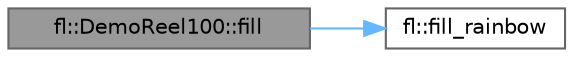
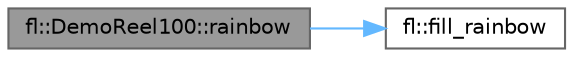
node "fl::DemoReel100::fill": label "fl::DemoReel100::fill" -> "fl::DemoReel100::rainbow"
